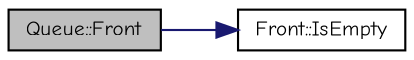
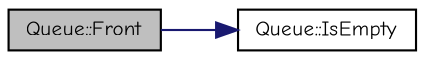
node "Front::IsEmpty": label "Front::IsEmpty" -> "Queue::IsEmpty"
